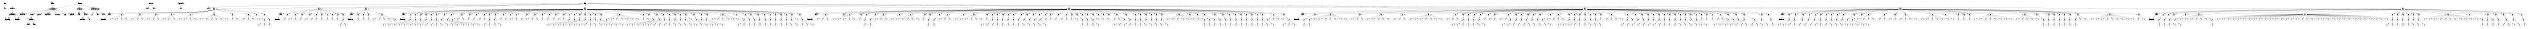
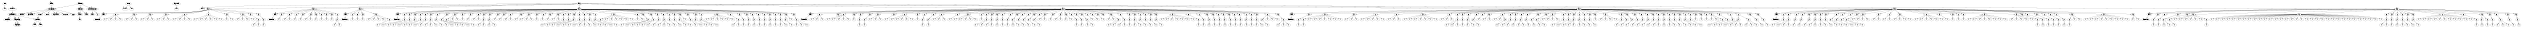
node "idno": removed
node "forename": removed
node "language": added
